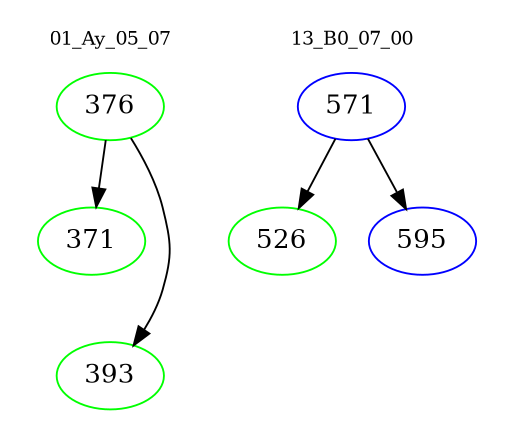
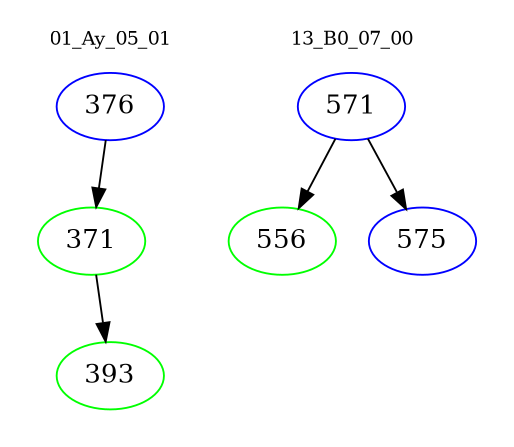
cluster "01_Ay_05_07": label "01_Ay_05_07" -> "01_Ay_05_01"
node "376": color green -> blue
edge "376" -> "393": now "371" -> "393"
node "526": label "526" -> "556"
node "595": label "595" -> "575"
